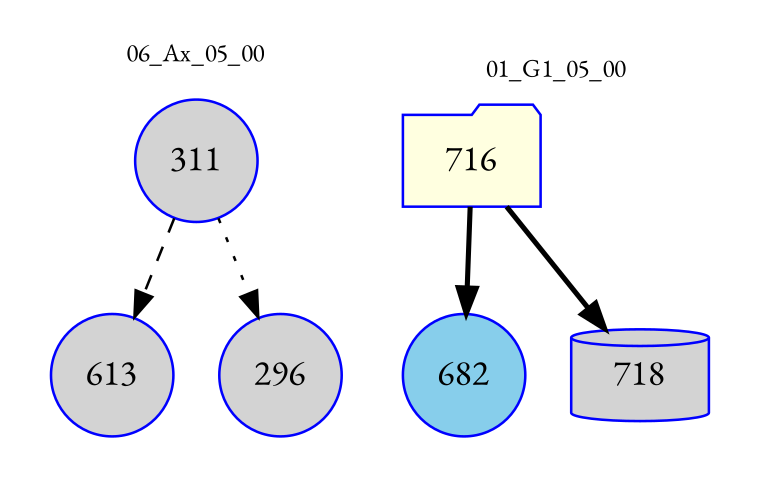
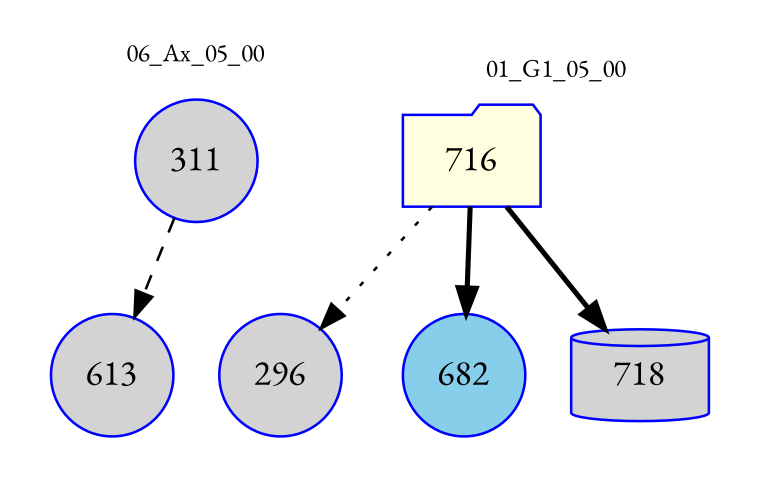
edge "311" -> "296": now "716" -> "296"
